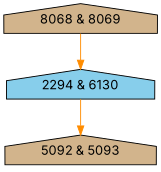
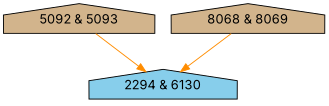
edge "2294 & 6130" -> "5092 & 5093": reversed
